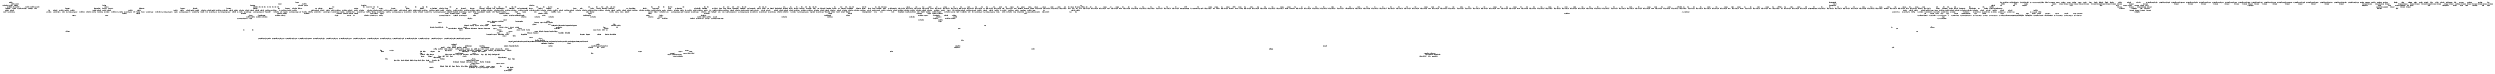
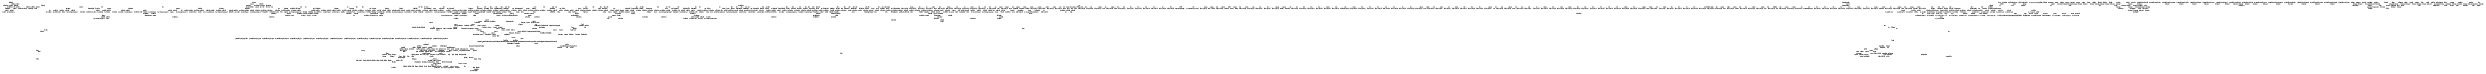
node "2fb3a135:17134dcb13a:-7fce": removed
